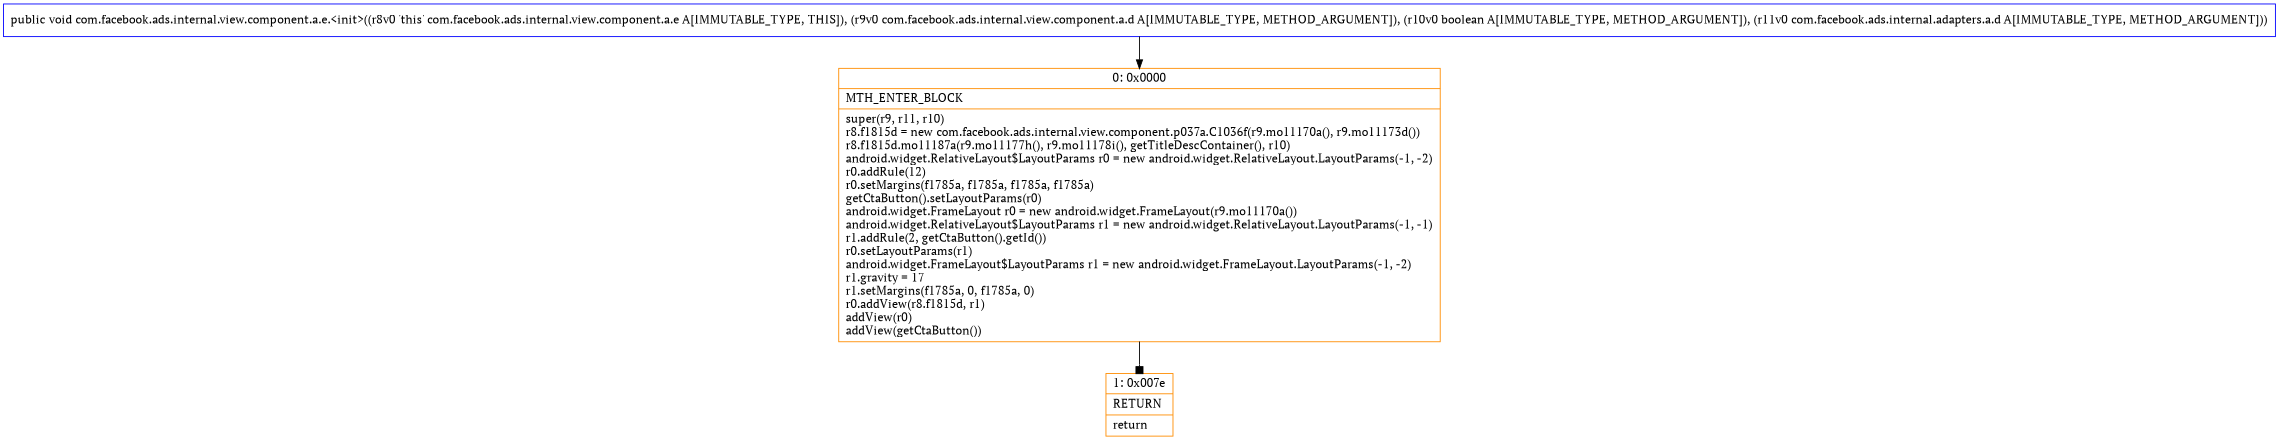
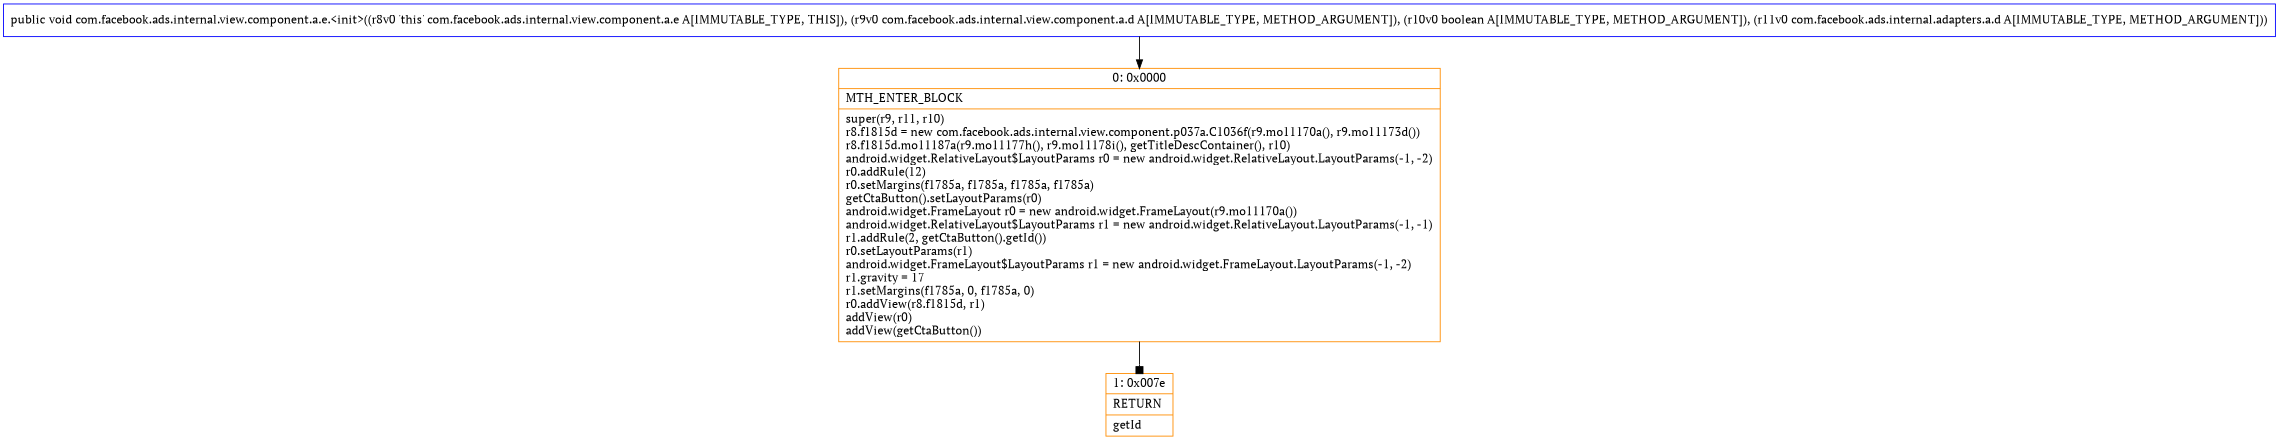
node "1: 0x007e": text "return" -> "getId"
